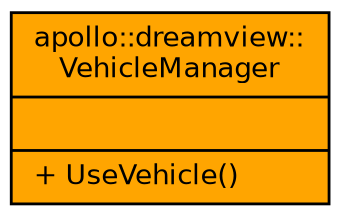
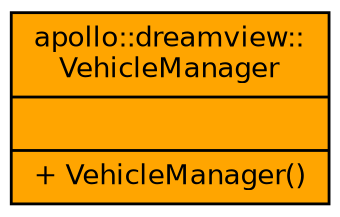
node "apollo::dreamview::": text "+ UseVehicle()" -> "+ VehicleManager()"
